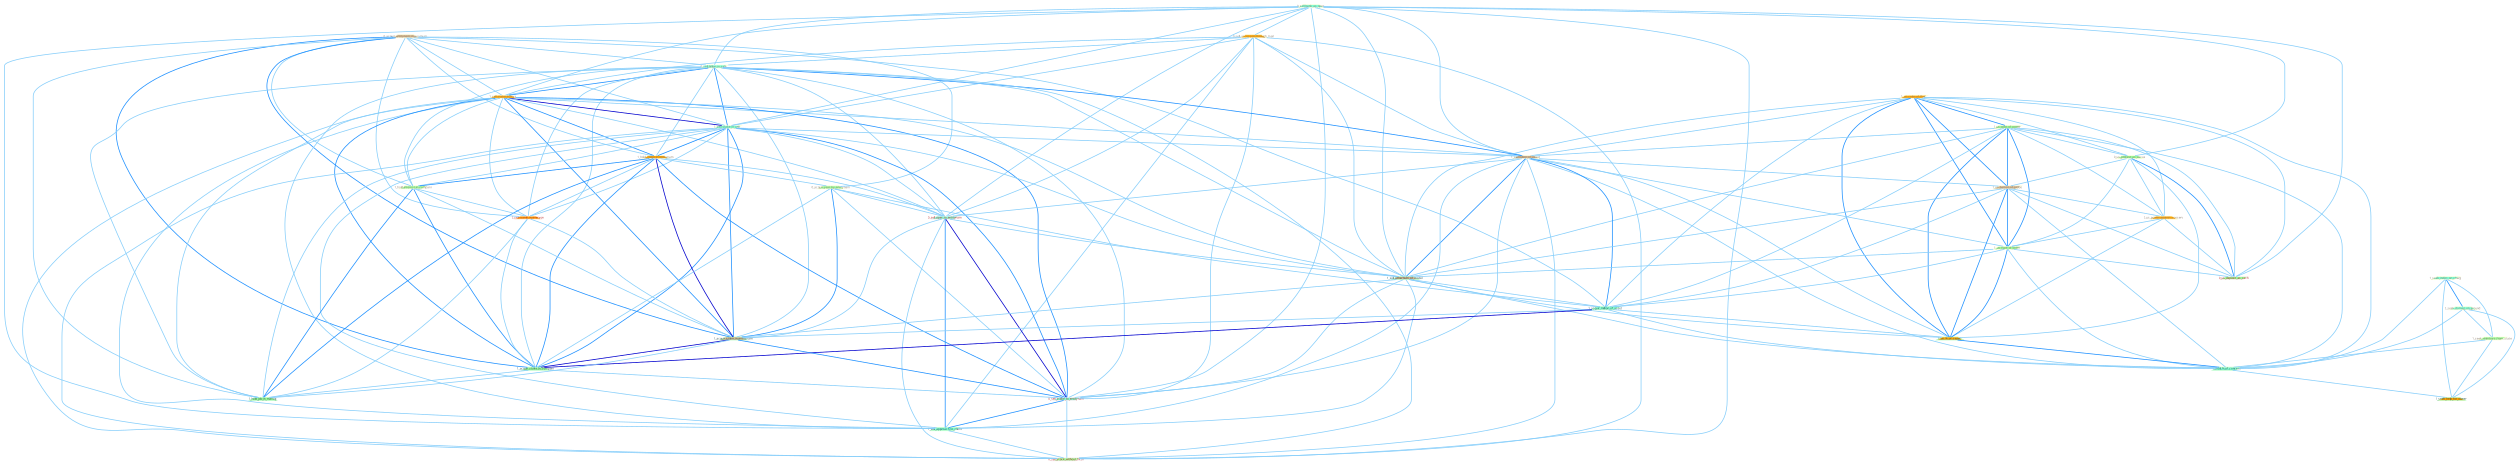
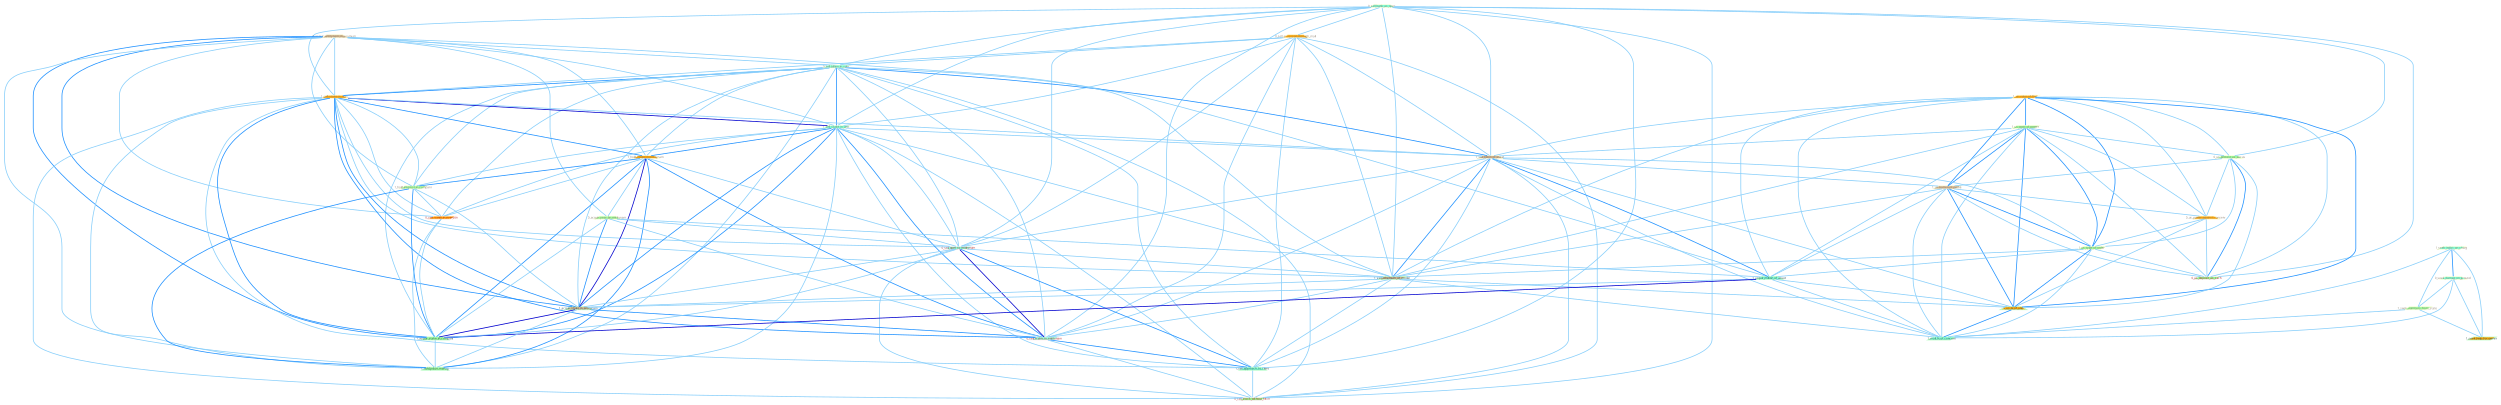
node "0_see_vaniti_in_everyon": shape trapezium -> parallelogram
node "1_sell_othernum_of_model": shape trapezium -> parallelogram
edge "0_see_vaniti_in_everyon" -- "1_acquir_stake_in_entitynam": removed
edge "1_sell_othernum_of_model" -- "1_acquir_million_of_asset": removed
node "1_acquir_million_of_asset": shape parallelogram -> trapezium
node "1_us_%_of_capac": label "1_us_%_of_capac" -> "1_us_%_of_unit"
edge "1_acquir_stake_in_compani" -- "0_sell_stake_to_entitynam": now "1_acquir_stake_in_compani" -- "0_sell_oper_to_entitynam"
edge "1_mail_%_of_concern" -- "1_seek_help_for_owner": removed
node "1_seek_help_for_owner": shape trapezium -> parallelogram
node "1_sell_approach_to_client": shape parallelogram -> trapezium
